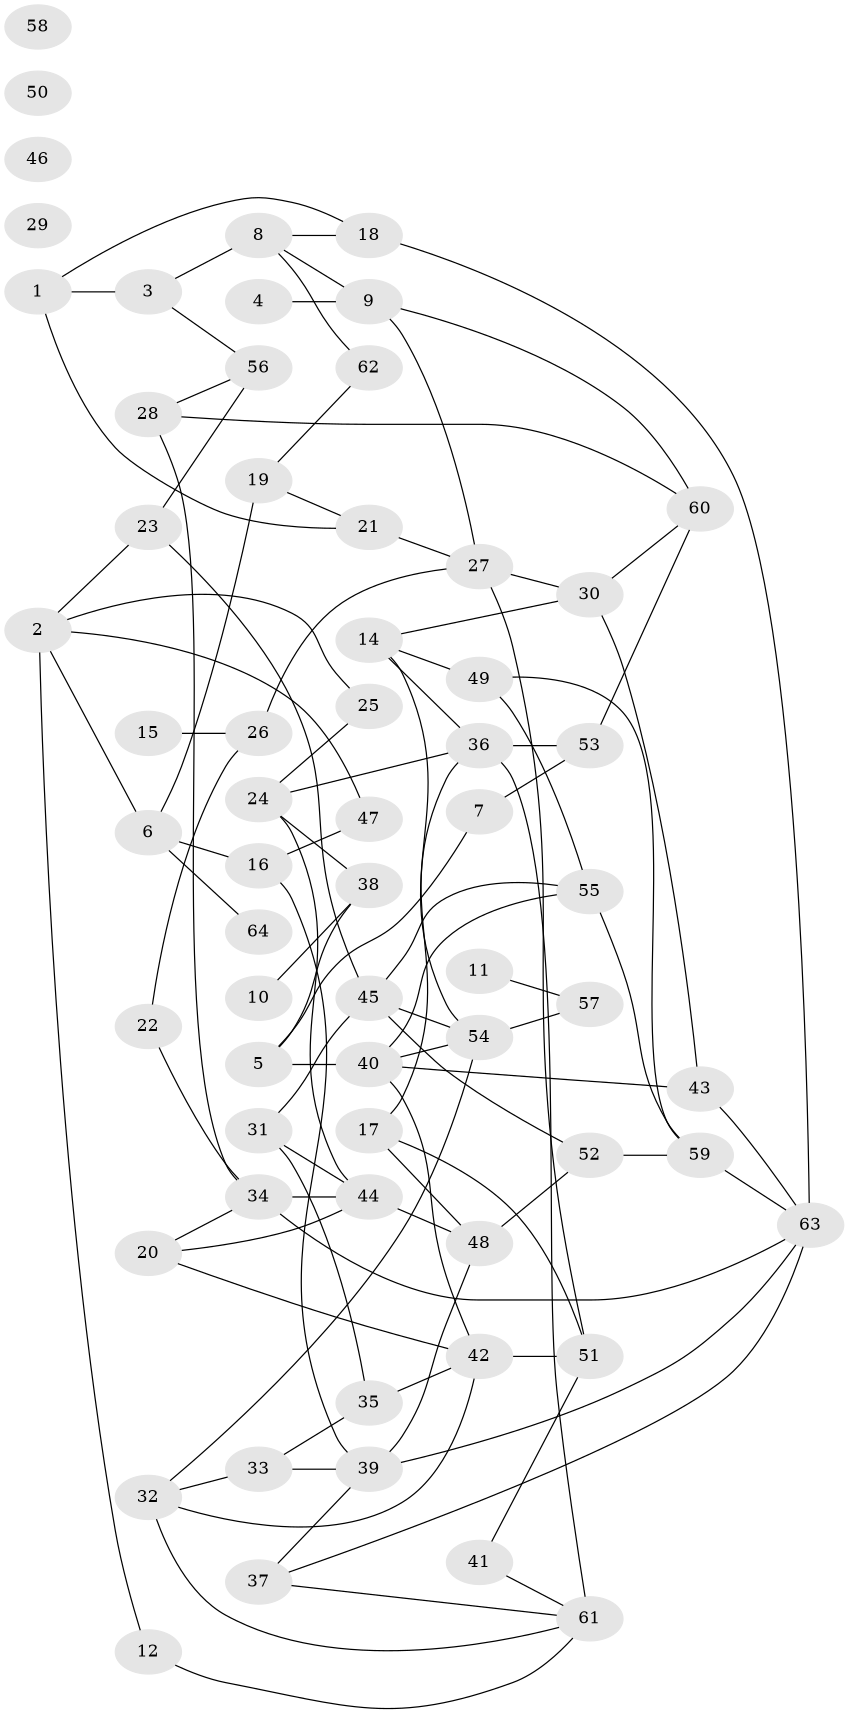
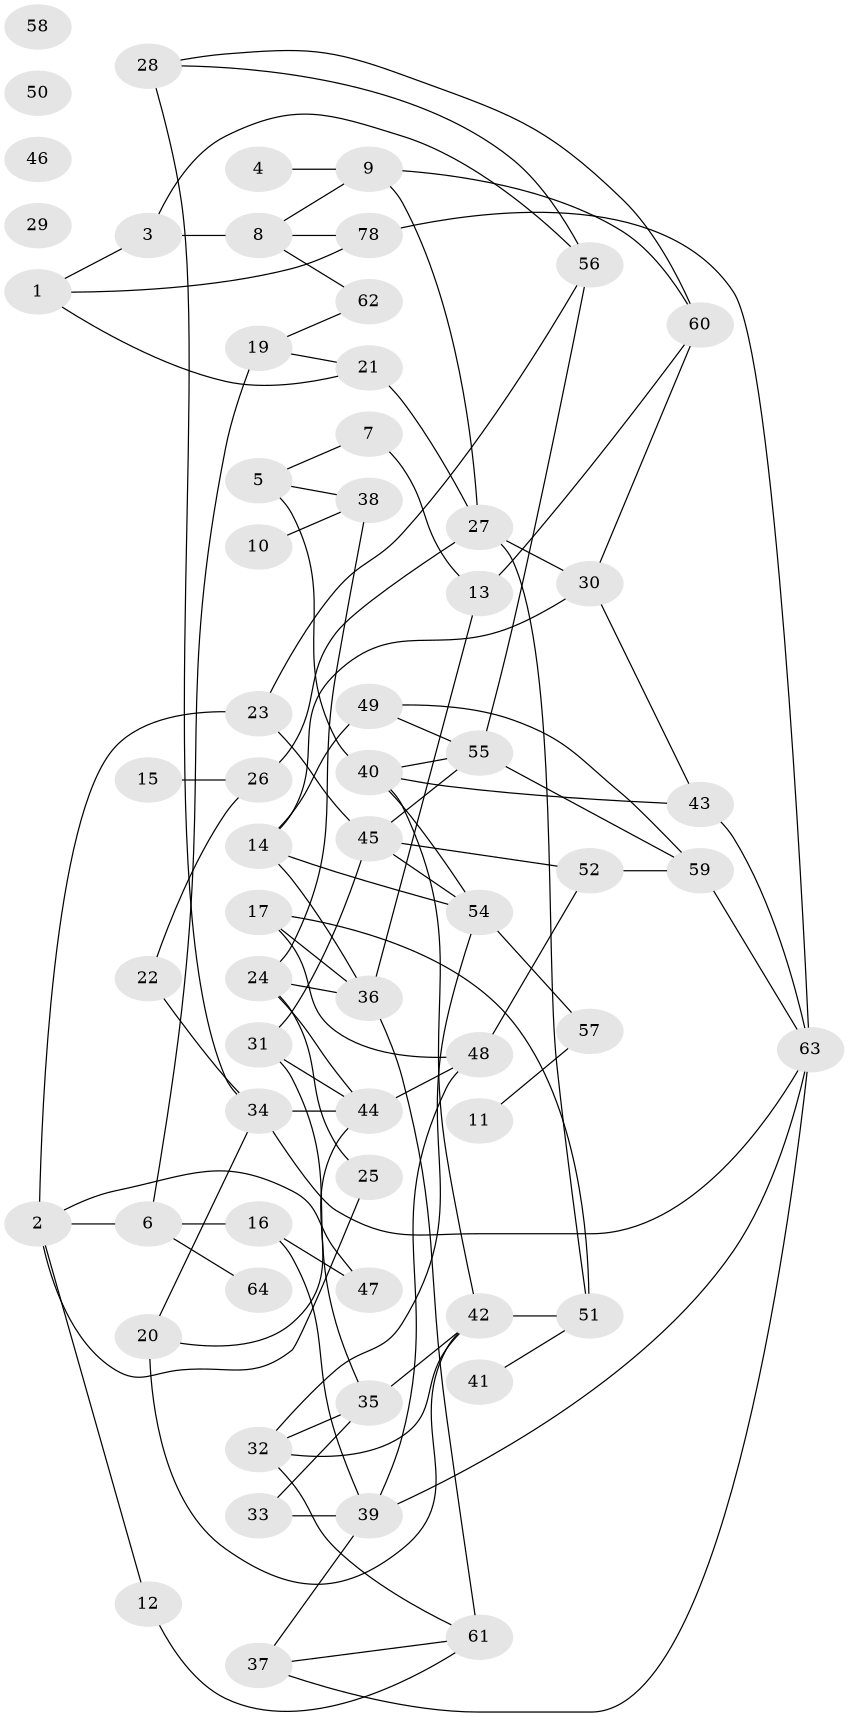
node "18": label "18" -> "78"
edge "56" -- "55": added
node "53": label "53" -> "13"
edge "33" -- "32": now "35" -- "32"
edge "41" -- "61": removed
